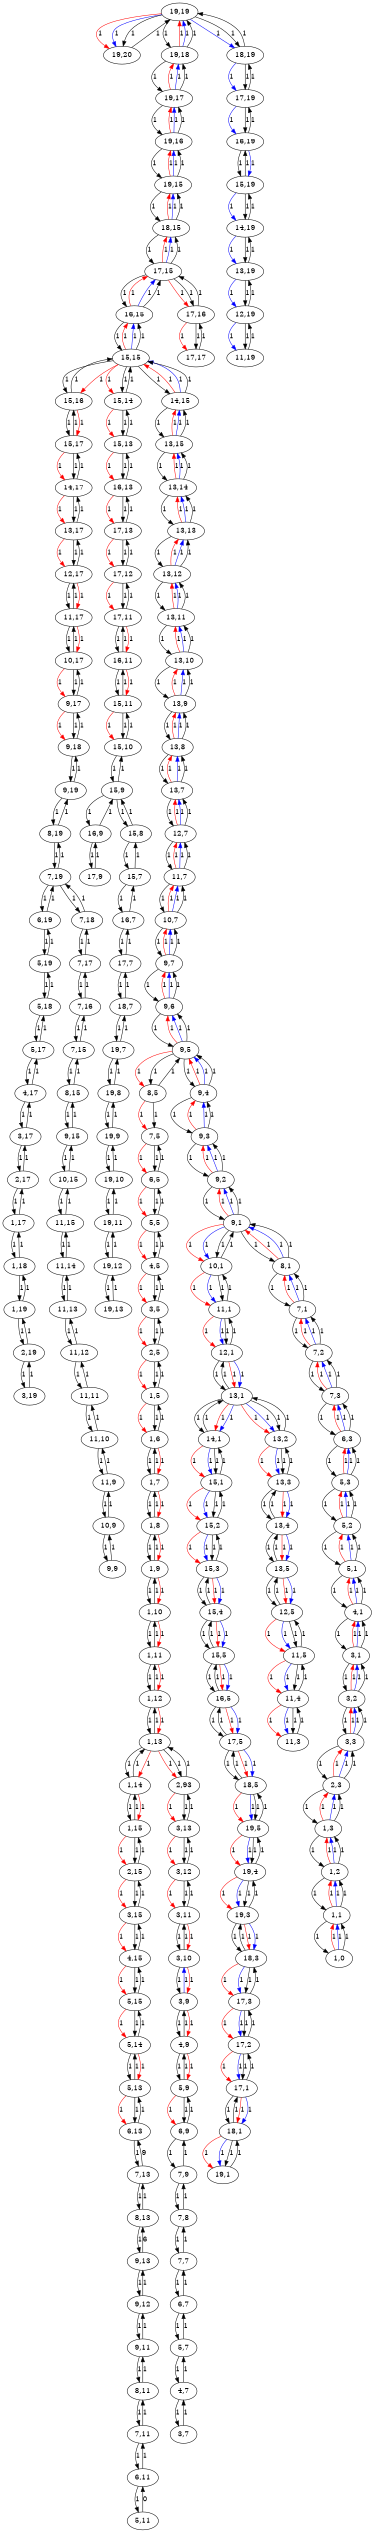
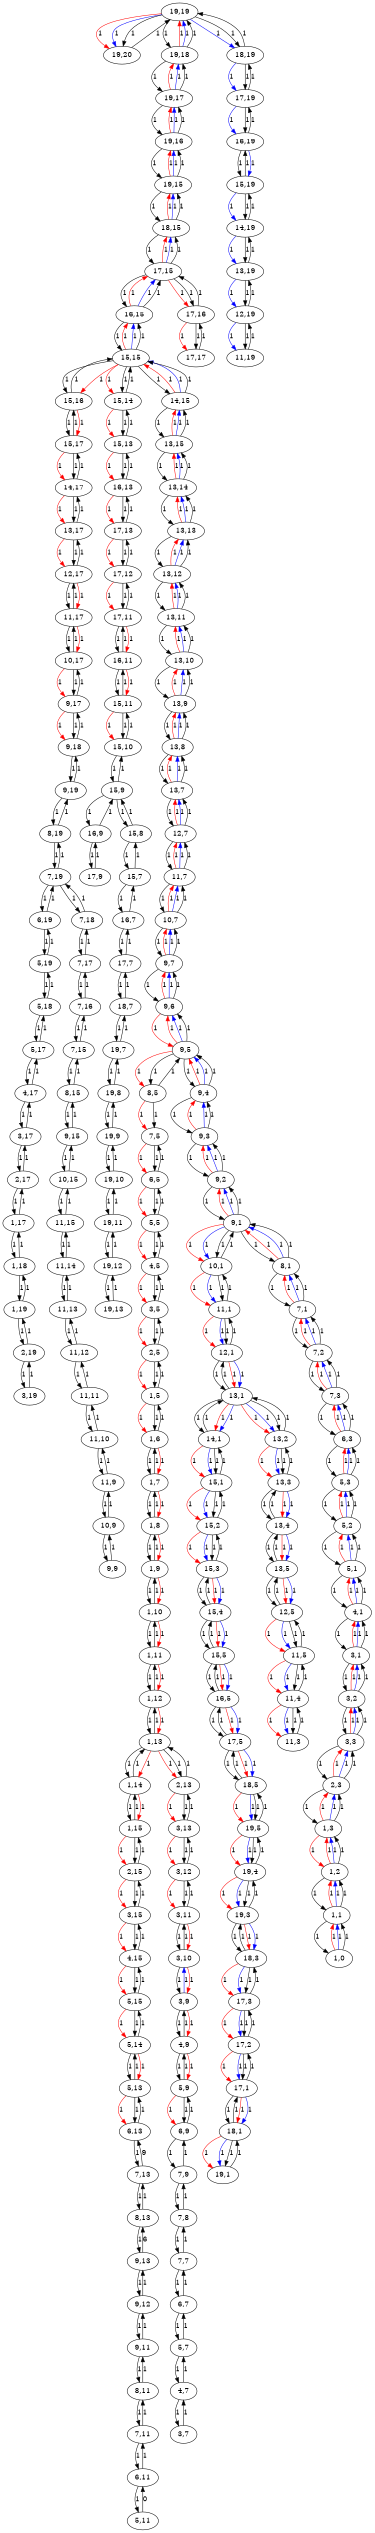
edge "9,6" -> "9,5": color black -> red
node "2,93": label "2,93" -> "2,13"
edge "1,3" -> "1,2": color black -> red
